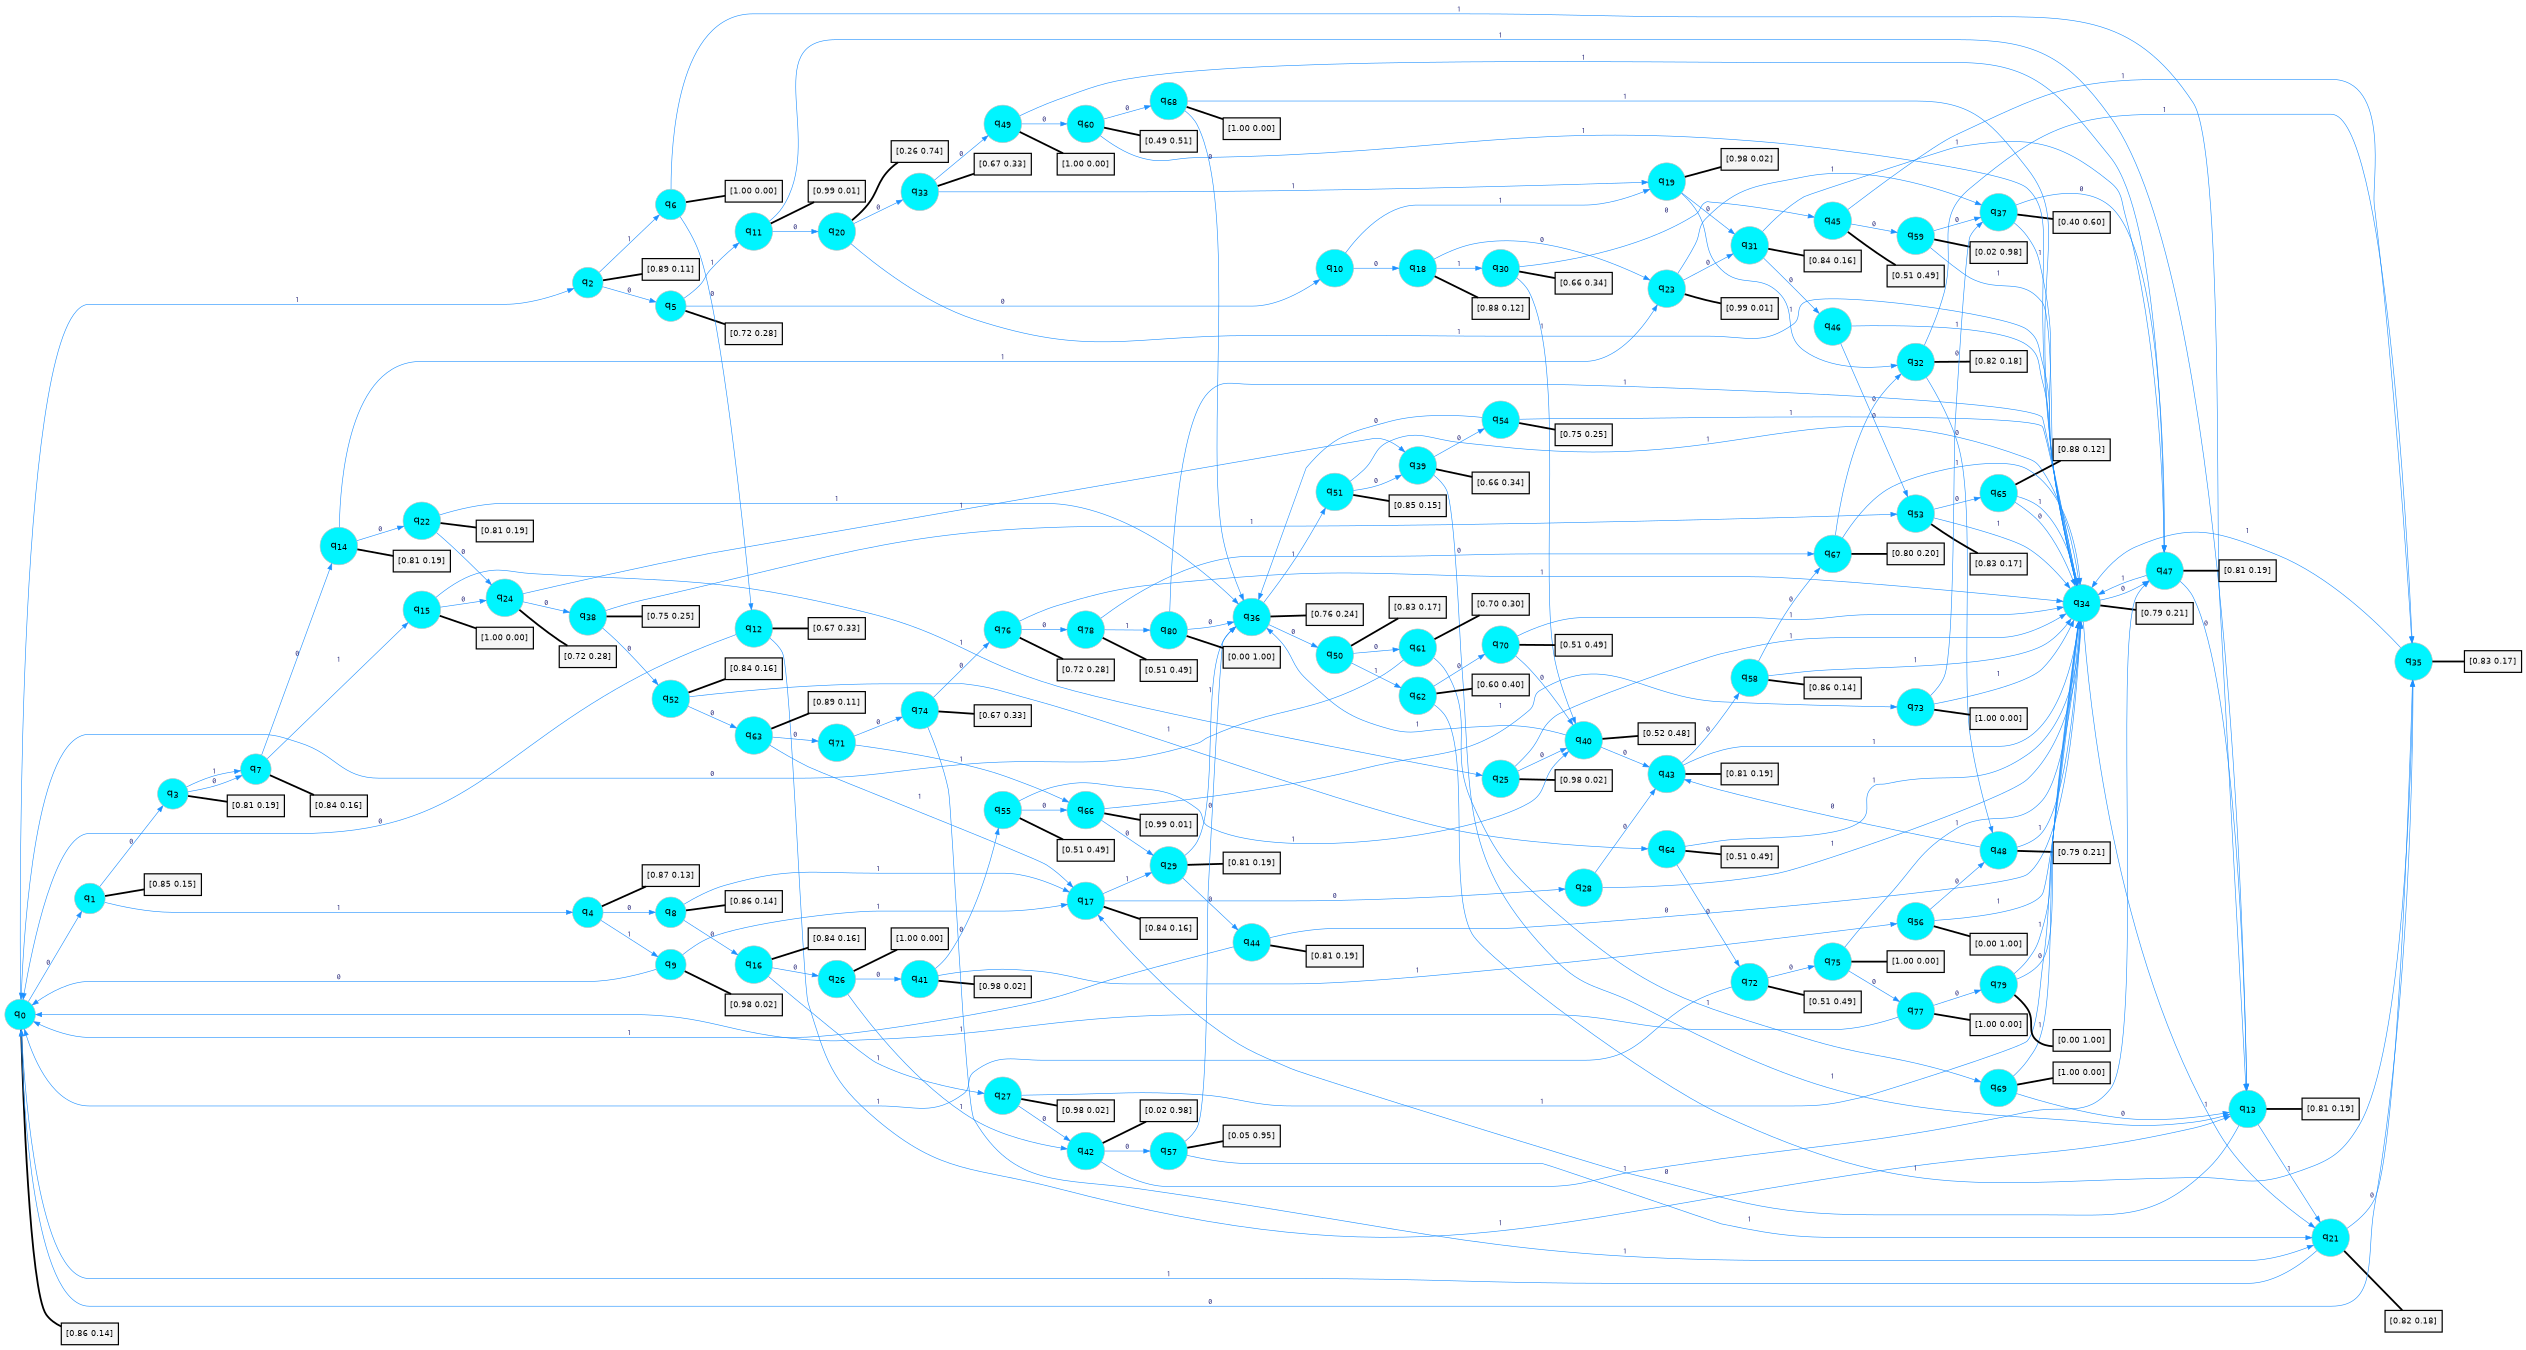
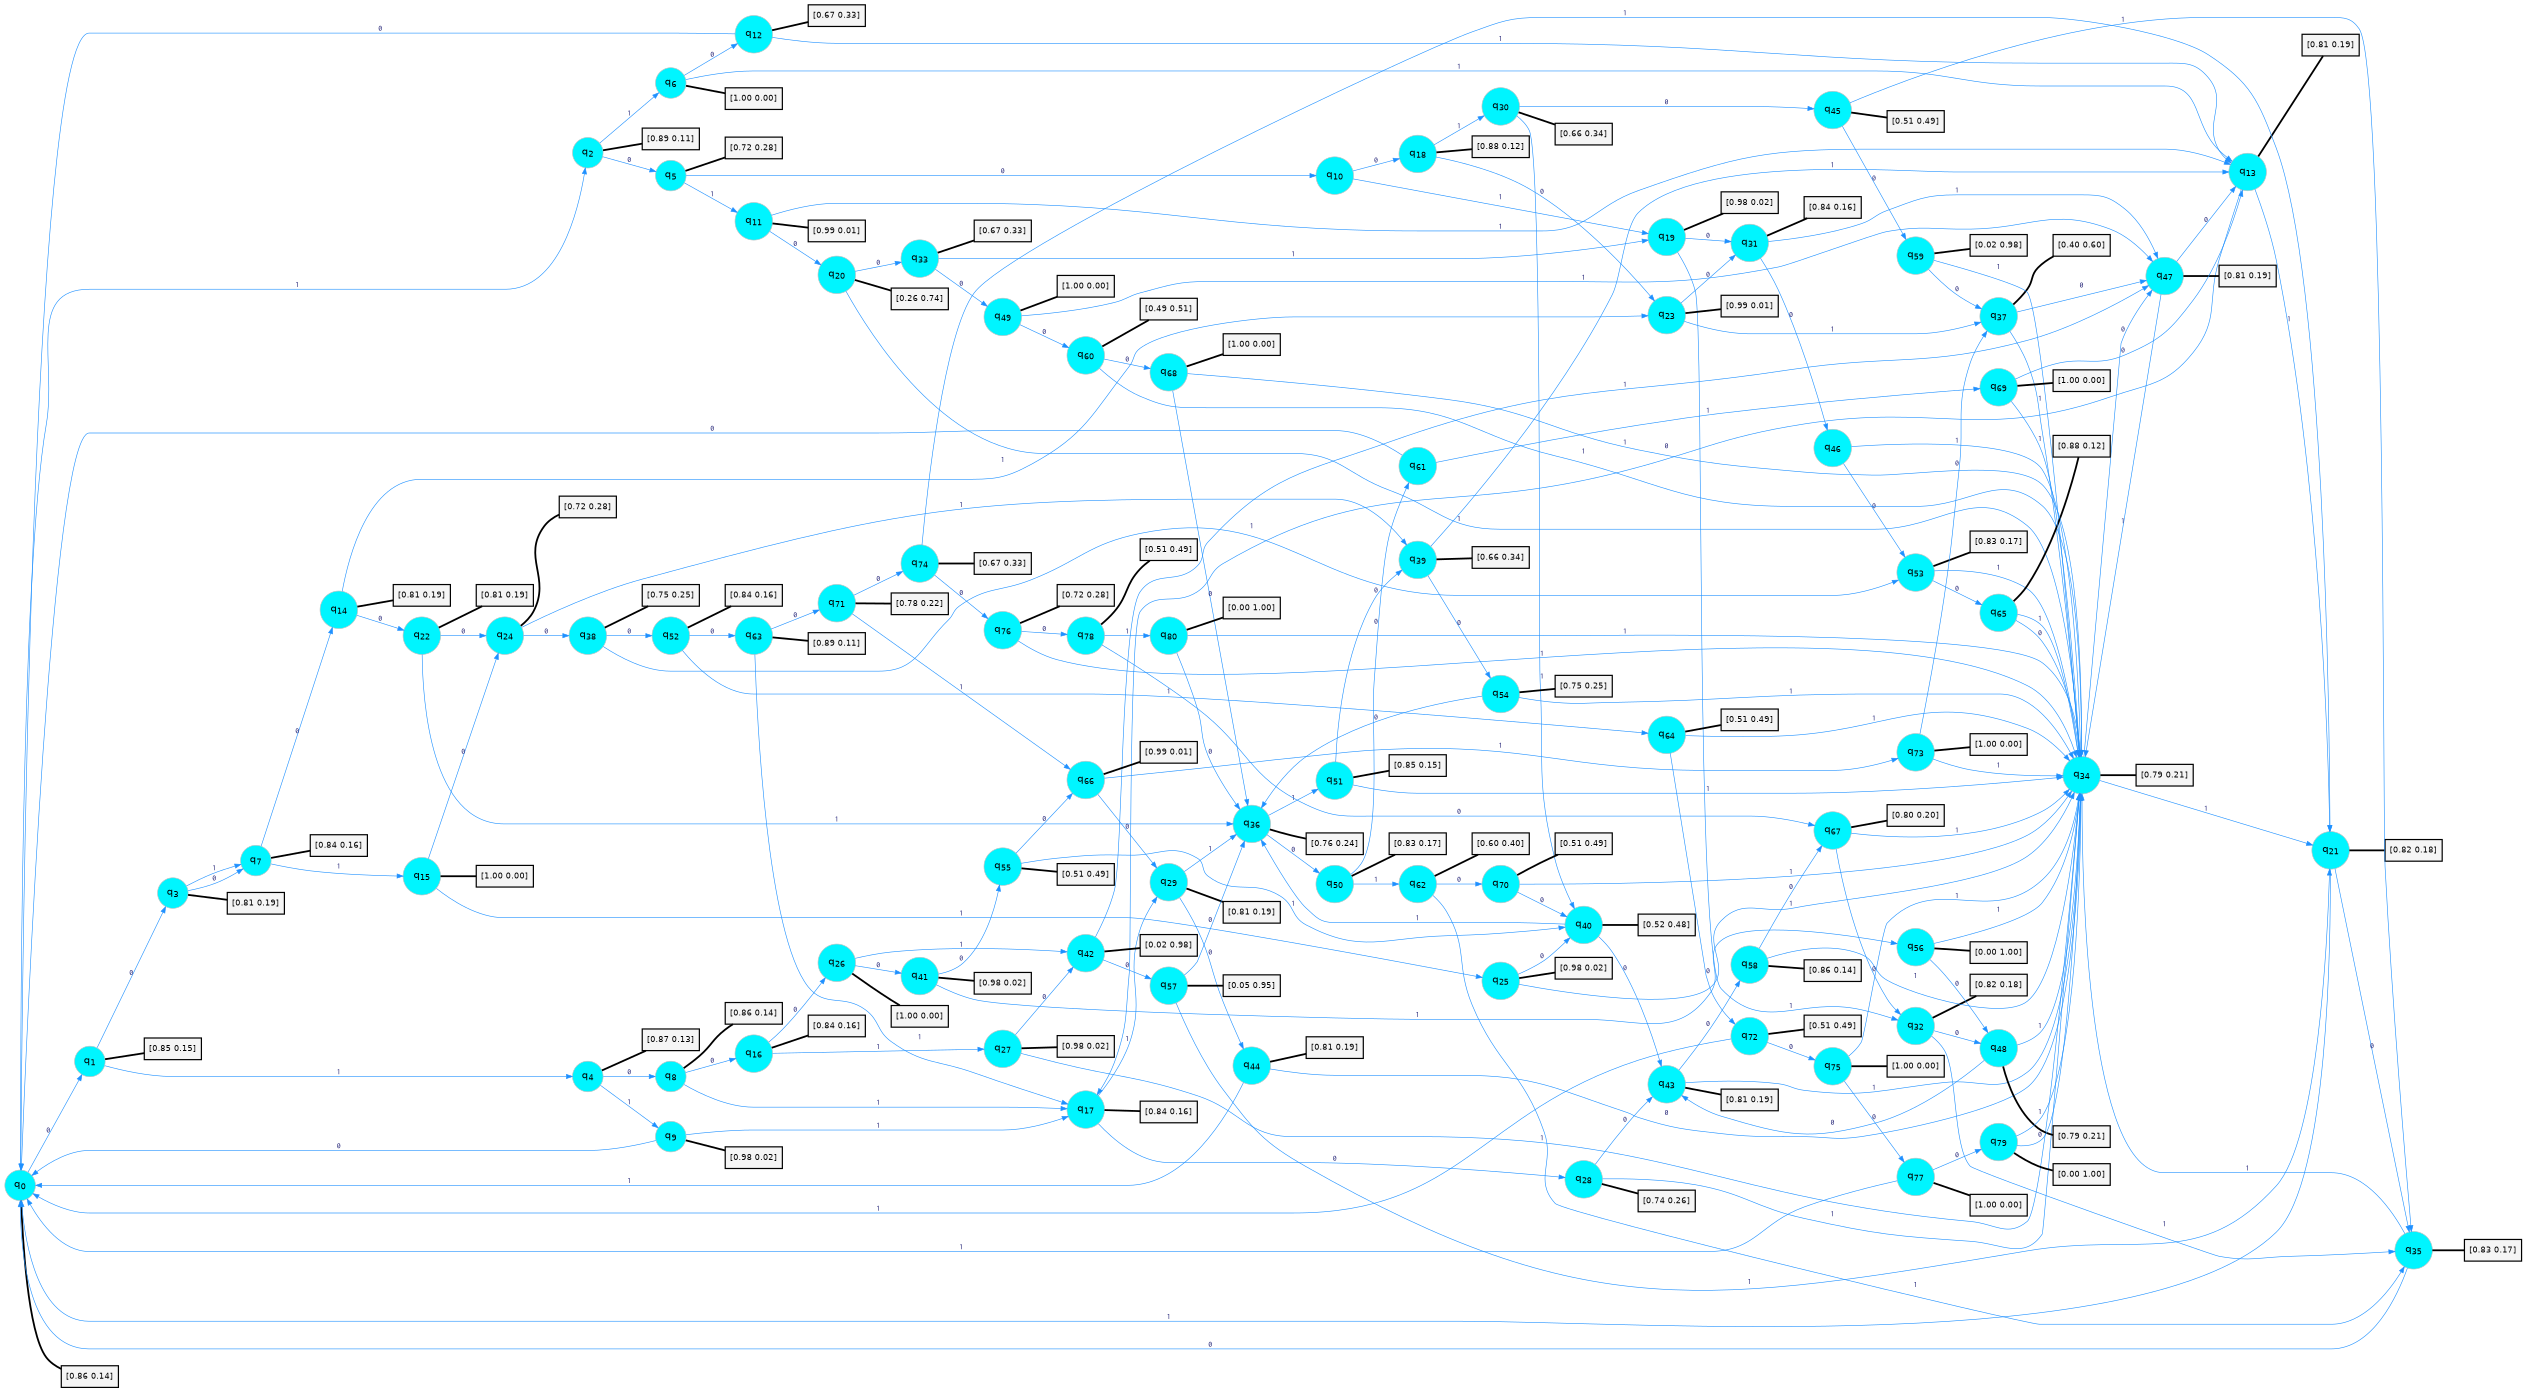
node "[0.78 0.22]": added
node "[0.70 0.30]": removed
node "[0.74 0.26]": added
